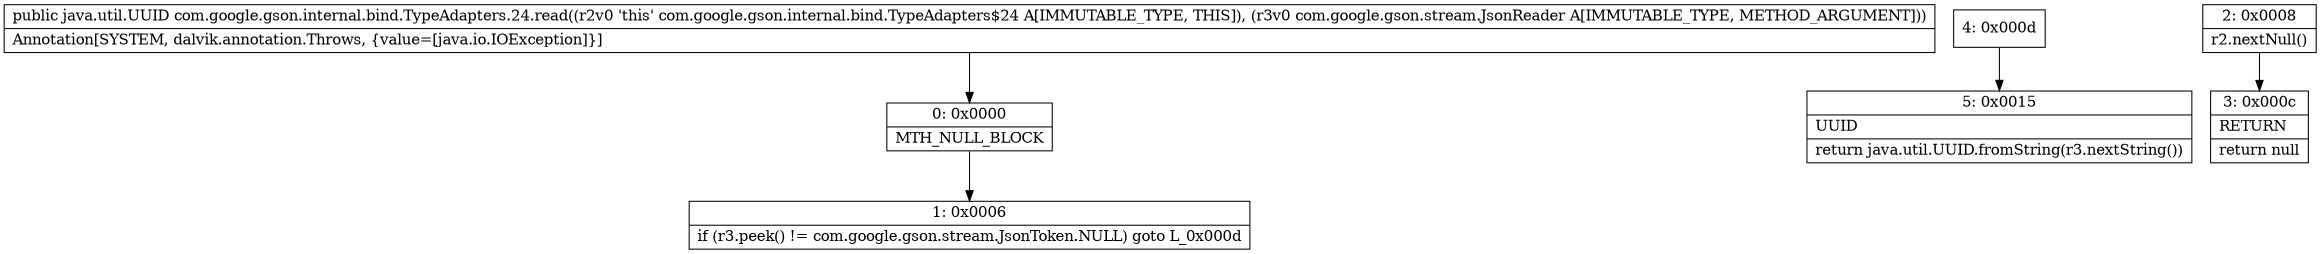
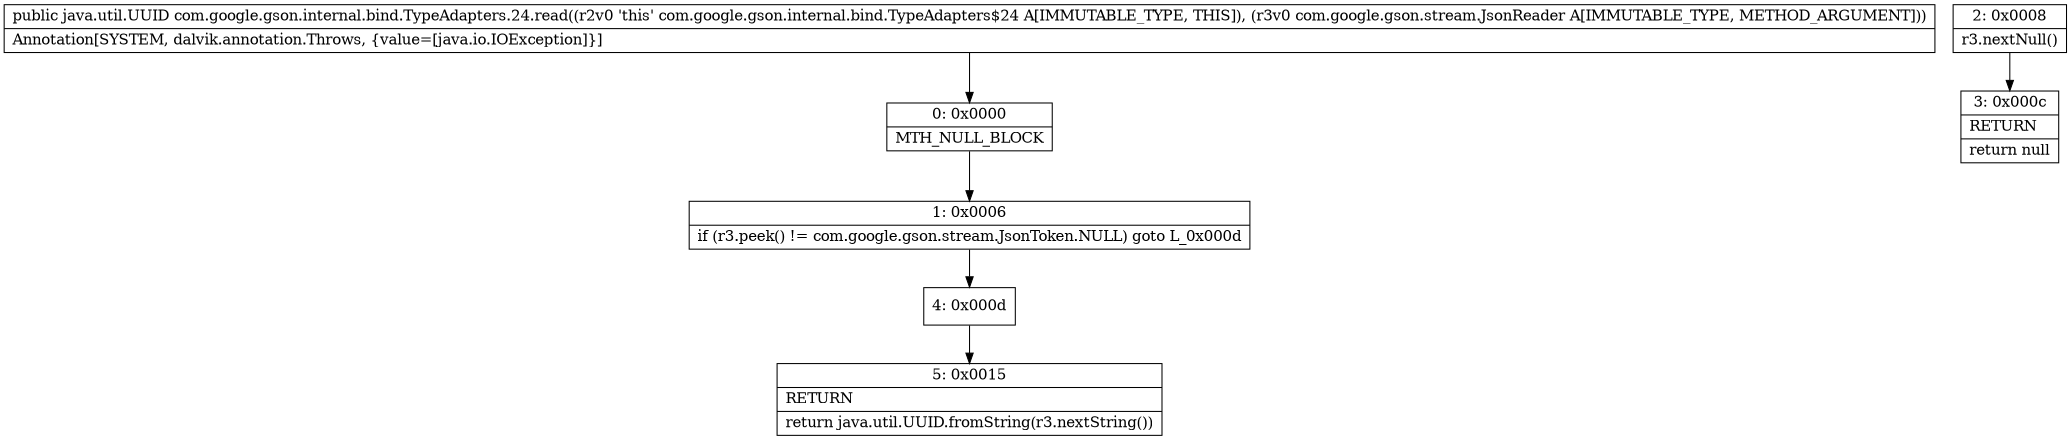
node "2: 0x0008": text "r2.nextNull()" -> "r3.nextNull()"
node "5: 0x0015": text "UUID" -> "RETURN"
edge "1: 0x0006" -> "4: 0x000d": added
